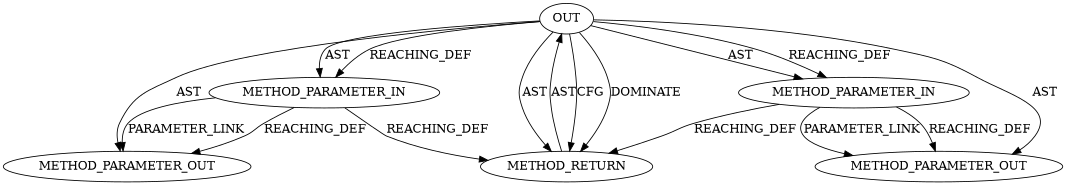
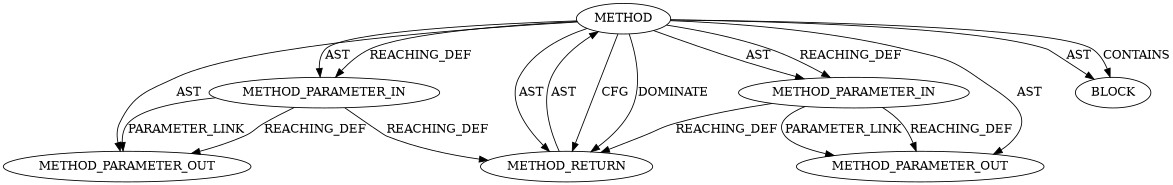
node "OUT": label "OUT" -> "METHOD"
node "BLOCK": added
